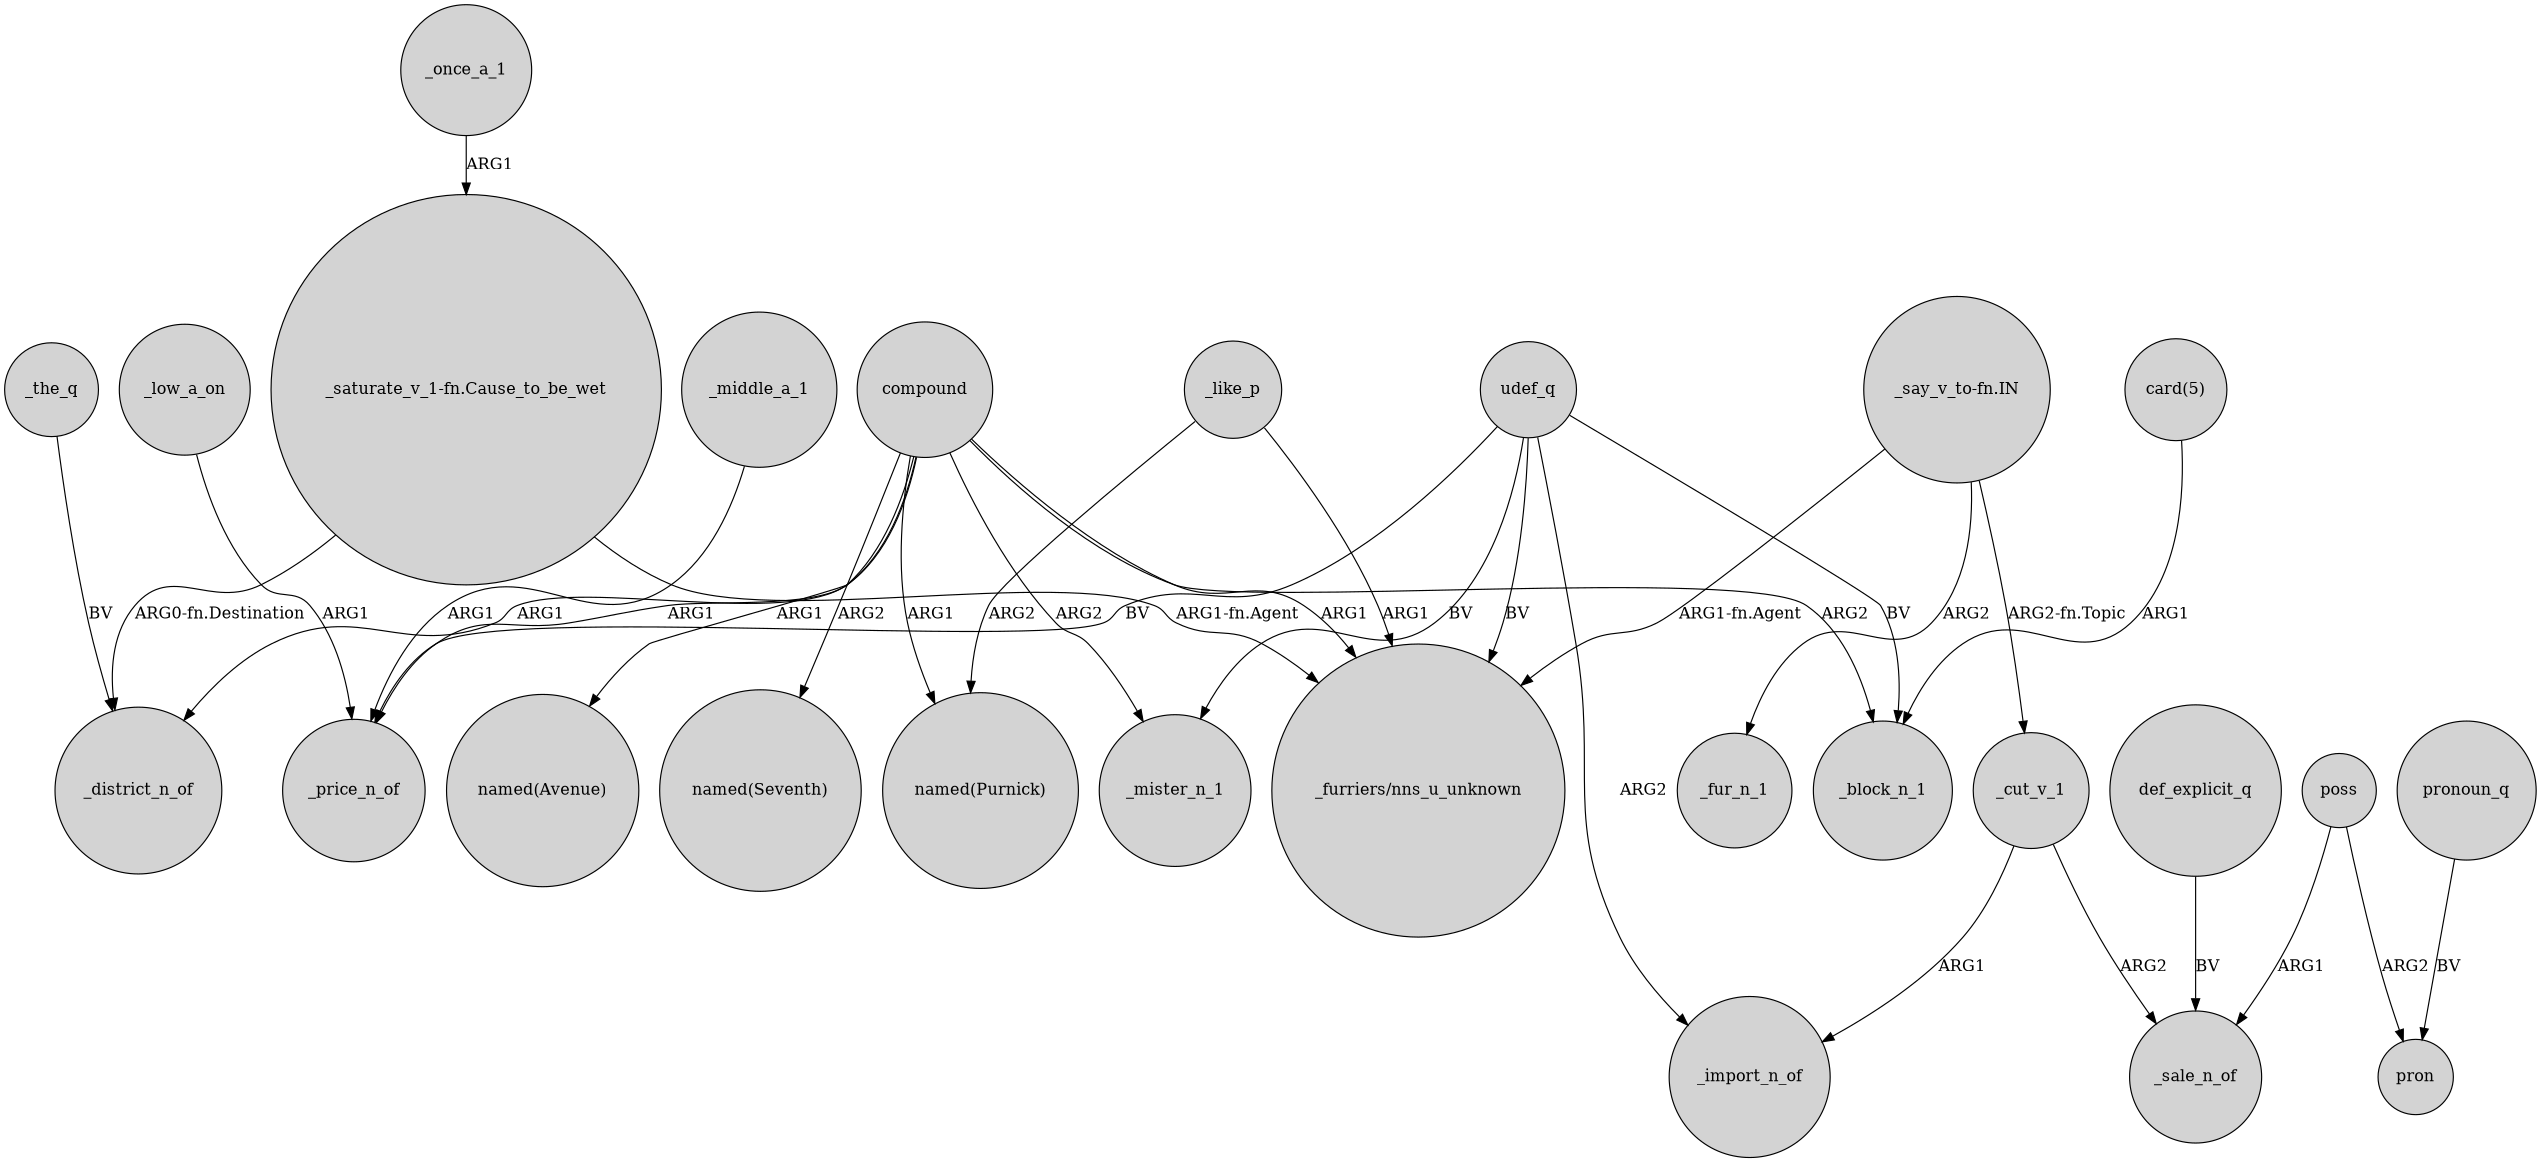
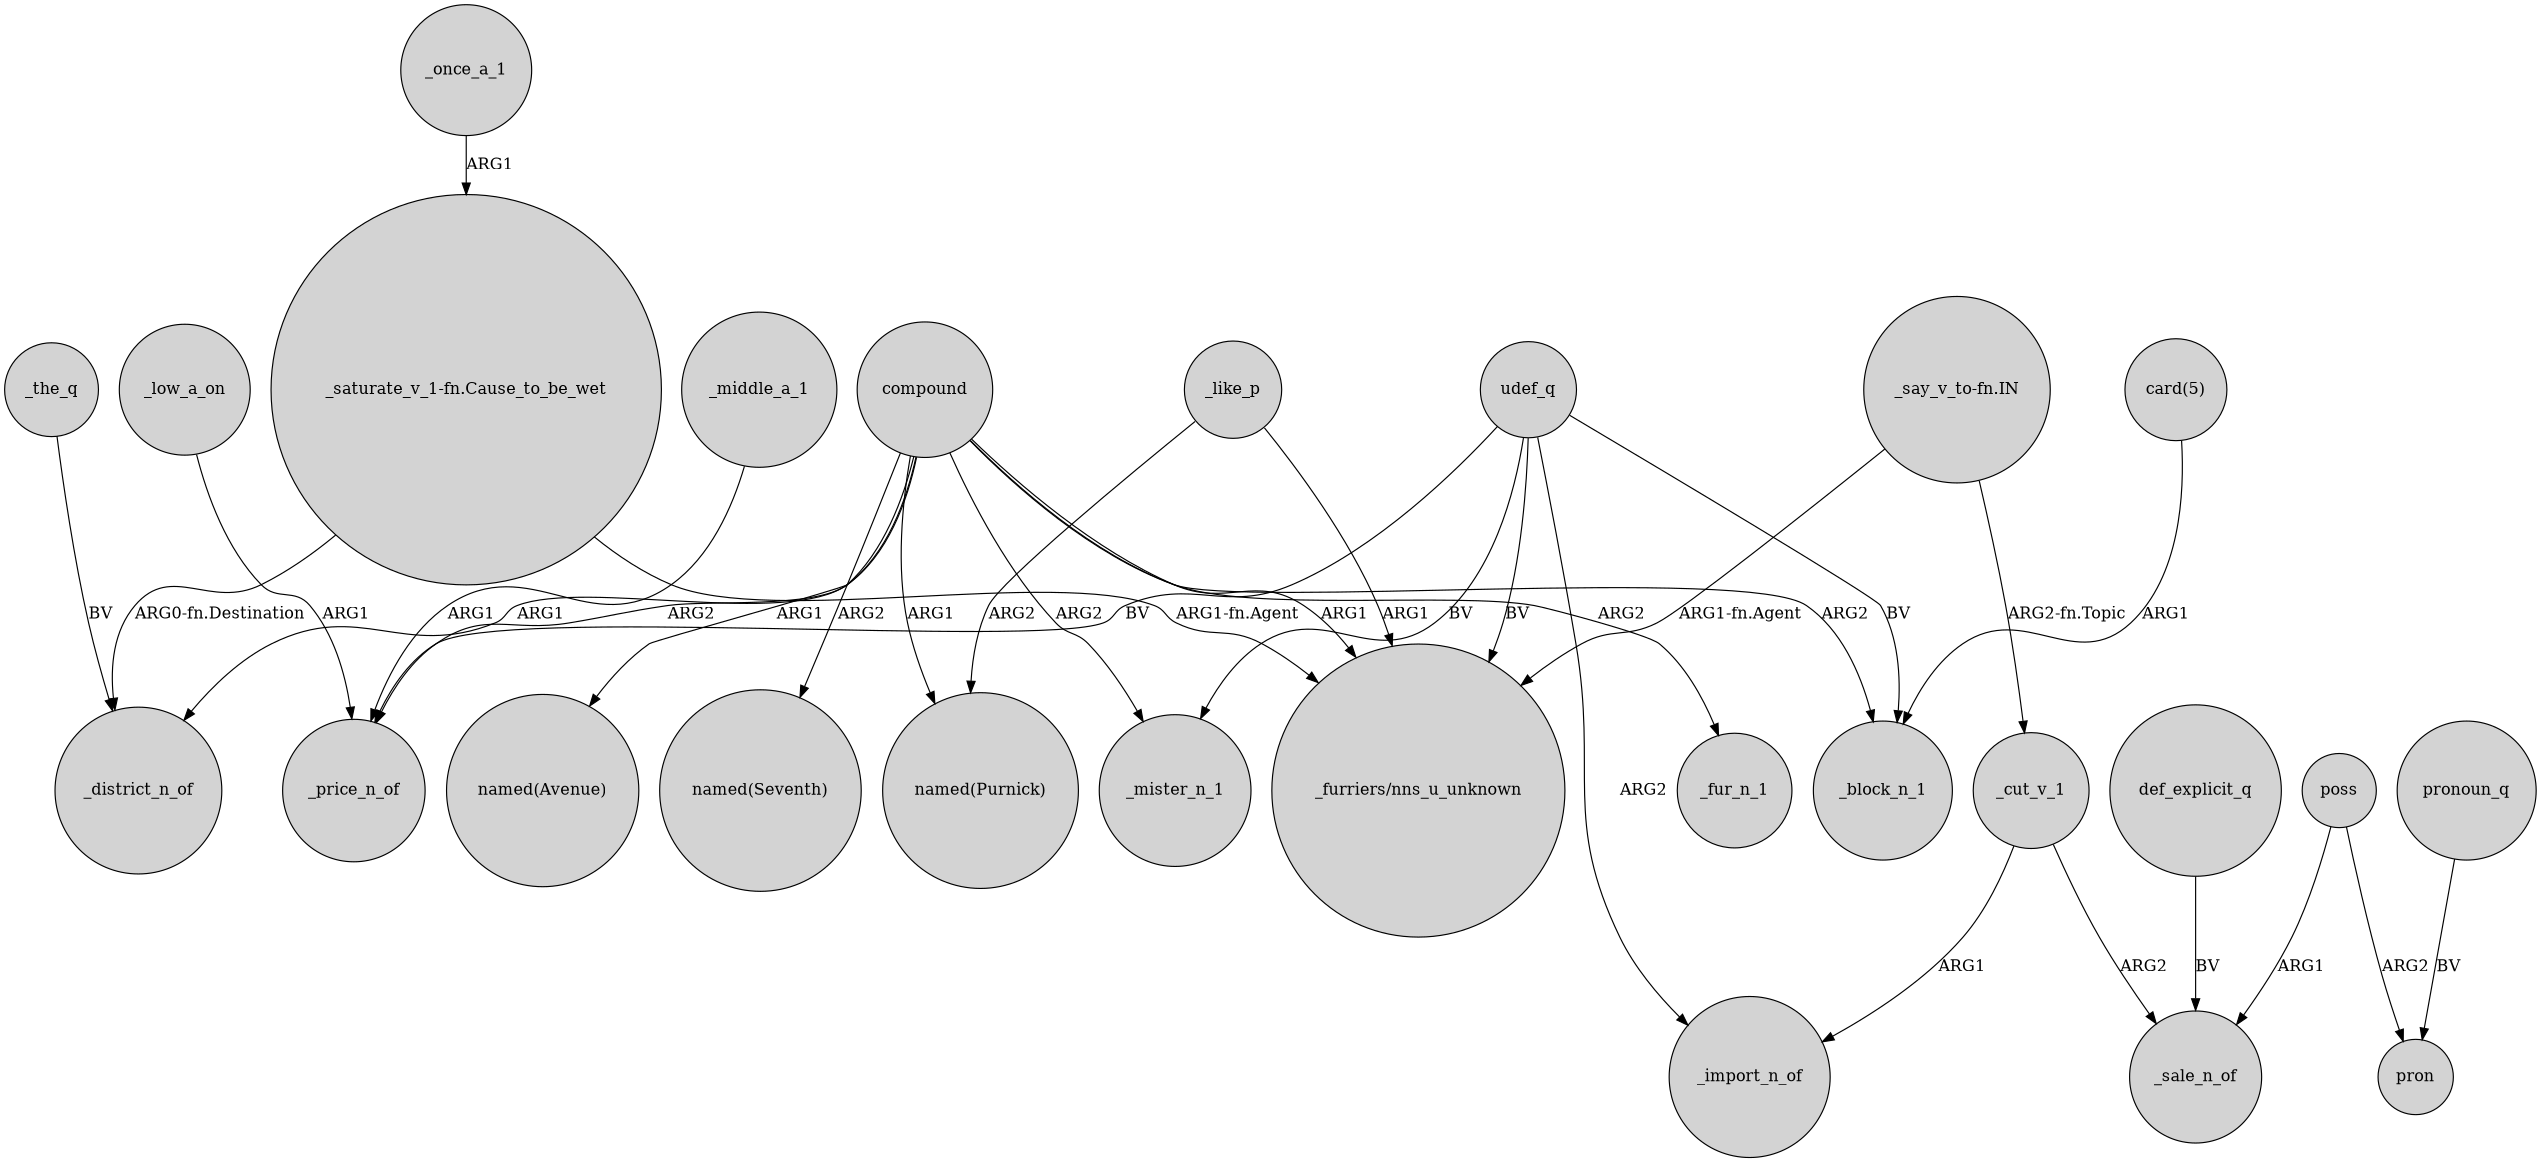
edge "compound" -> "_price_n_of": label "ARG1" -> "ARG2"
edge "_say_v_to-fn.IN" -> "_fur_n_1": now "compound" -> "_fur_n_1"
